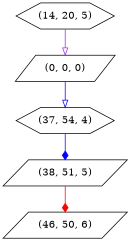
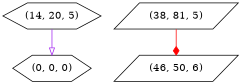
node "(0, 0, 0)": shape parallelogram -> hexagon
node "(37, 54, 4)": removed
node "(38, 51, 5)": label "(38, 51, 5)" -> "(38, 81, 5)"
